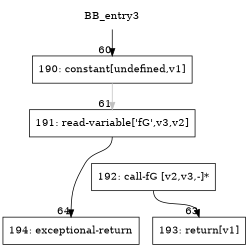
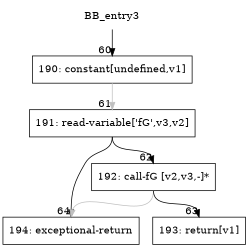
edge "191: read-variable['fG',v3,v2]" -> "192: call-fG [v2,v3,-]*": added
edge "192: call-fG [v2,v3,-]*" -> "194: exceptional-return": added
